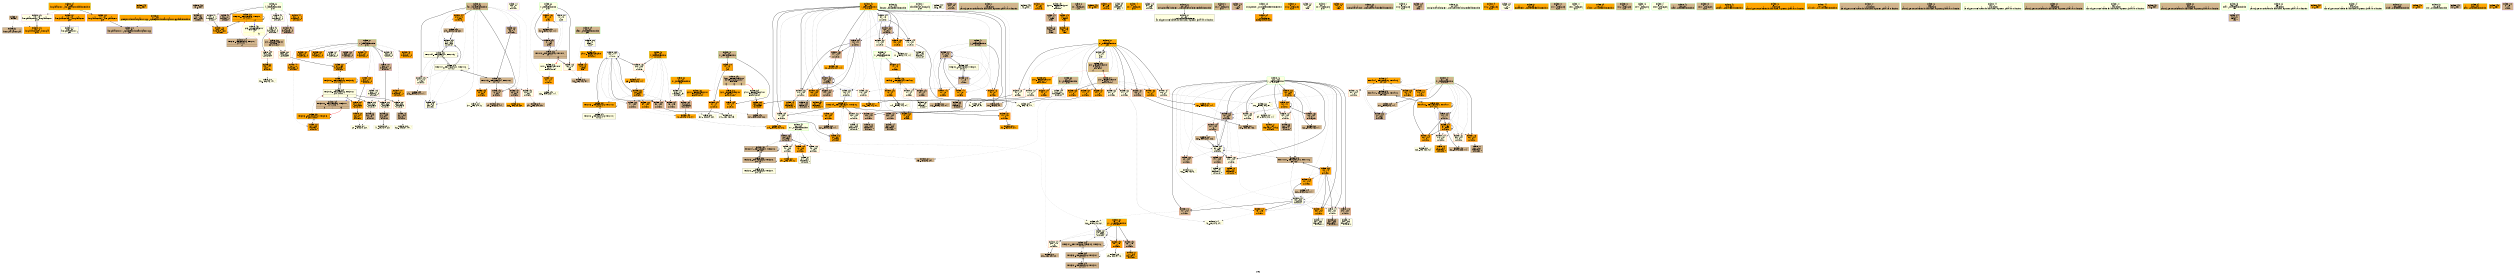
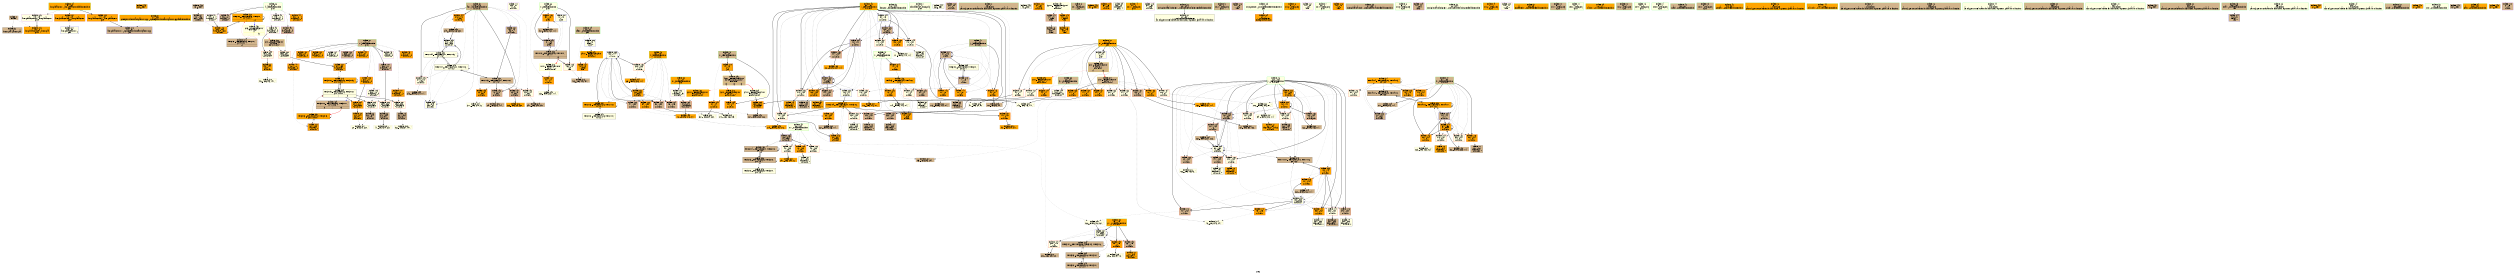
node "NodeID: 55": fillcolor lightyellow -> tan
edge "NodeID: 210" -> "NodeID: 140": now "NodeID: 210" -> "NodeID: 396"
